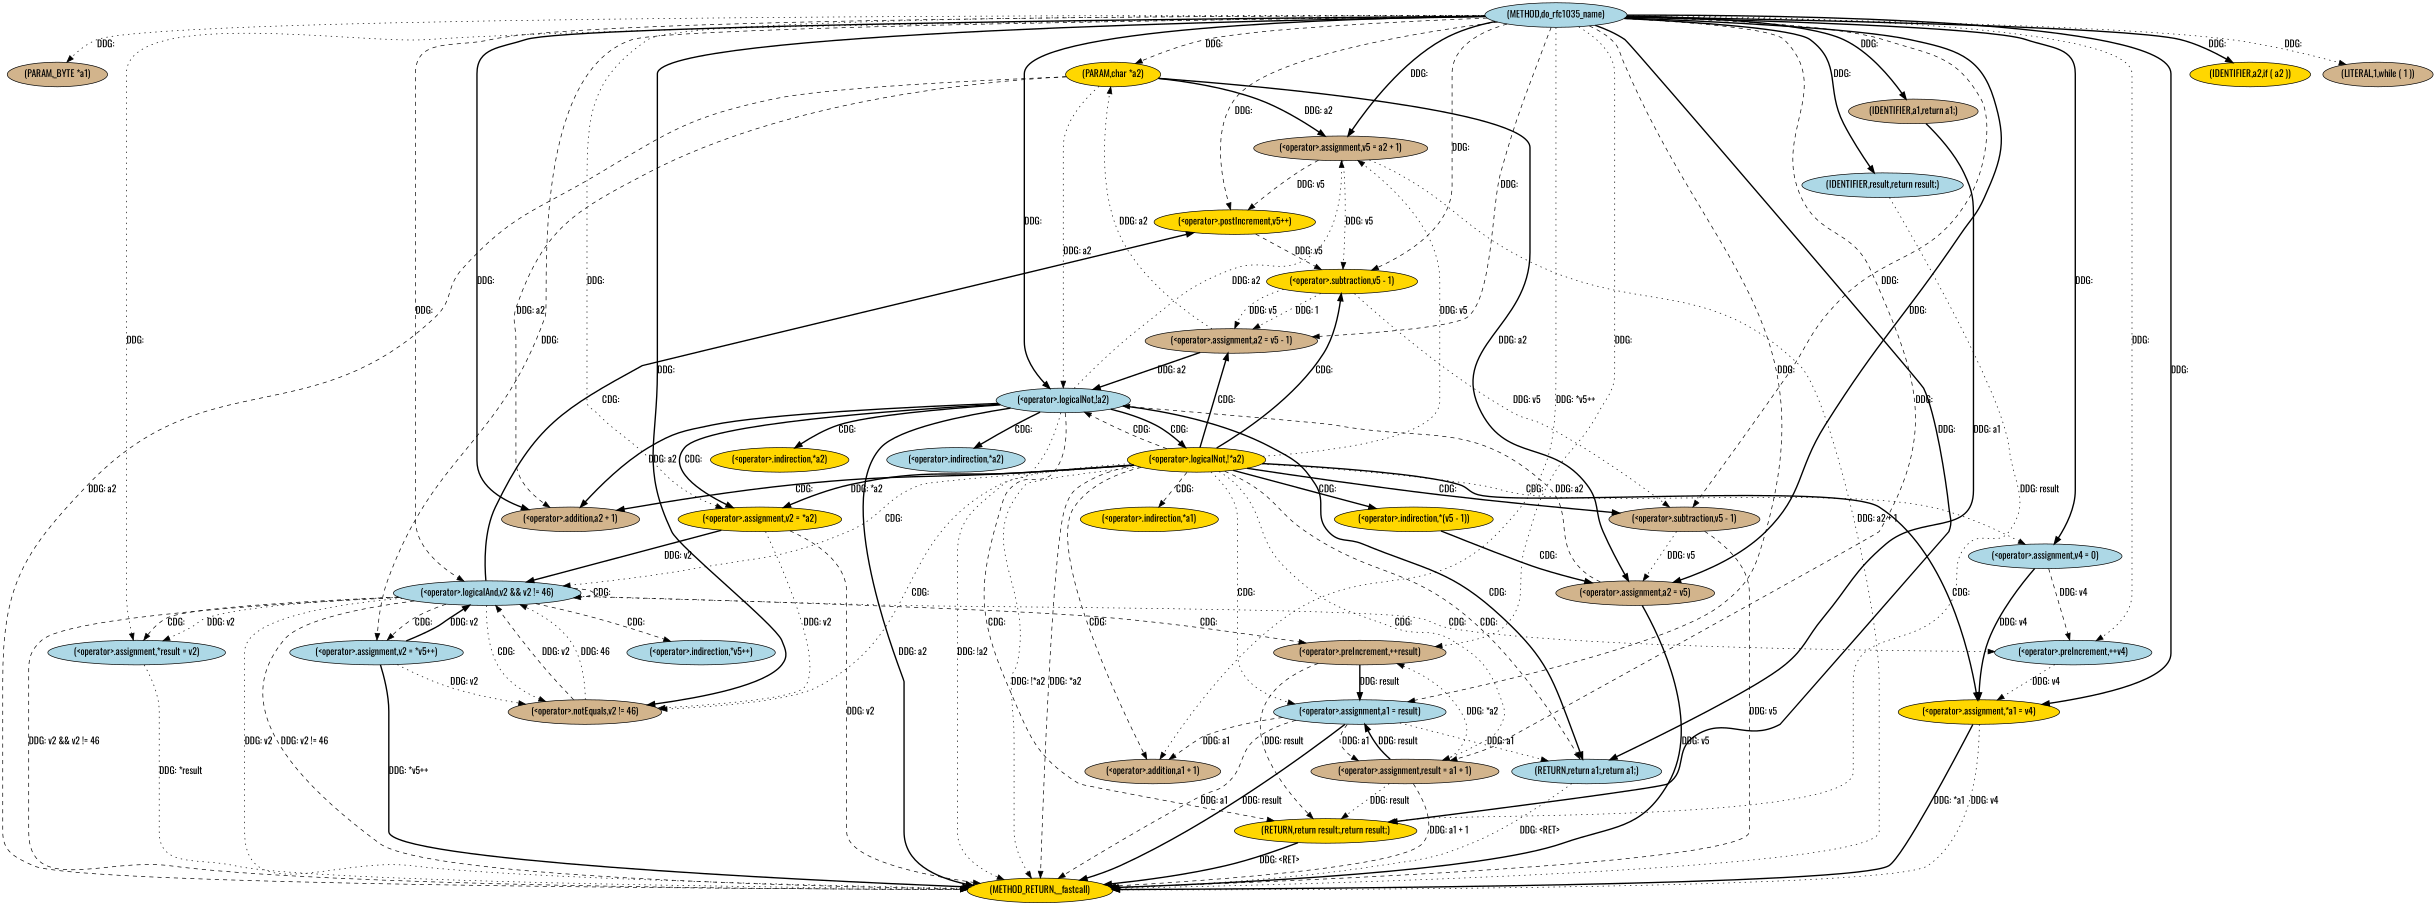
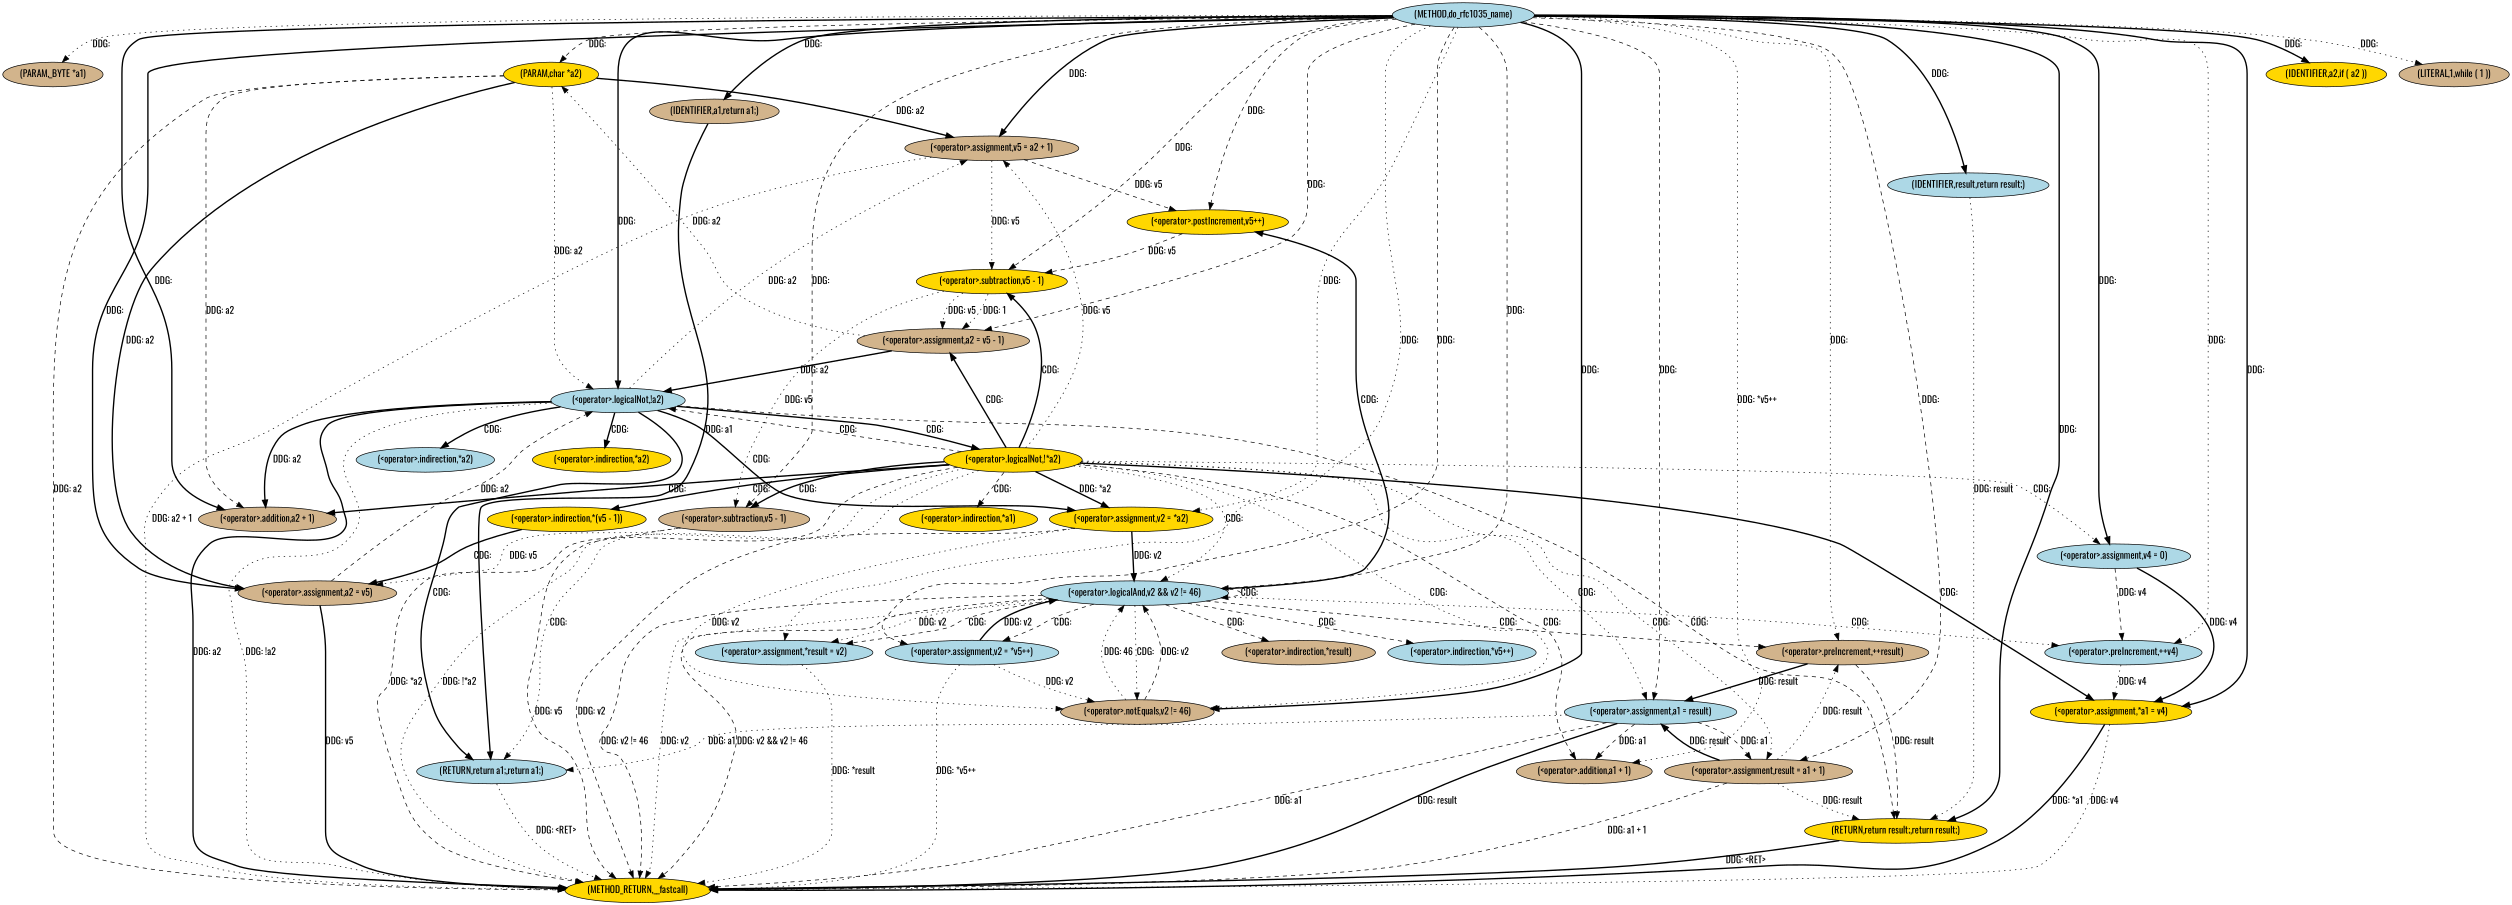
edge "(<operator>.logicalNot,!*a2)" -> "(RETURN,return a1;,return a1;)": style dashed -> dotted
node "(<operator>.indirection,*result)": added
edge "(<operator>.assignment,result = a1 + 1)" -> "(<operator>.preIncrement,++result)": label "DDG: *a2" -> "DDG: result"
edge "(<operator>.assignment,v2 = *v5++)" -> "(METHOD_RETURN,__fastcall)": style bold -> dotted
